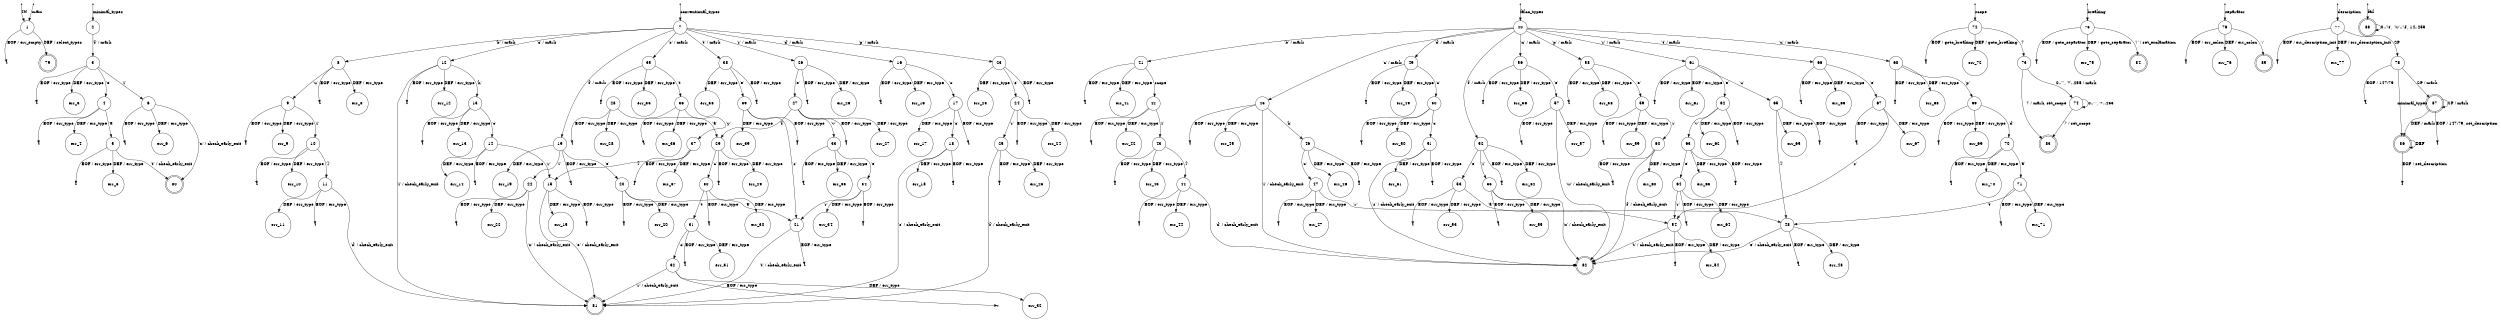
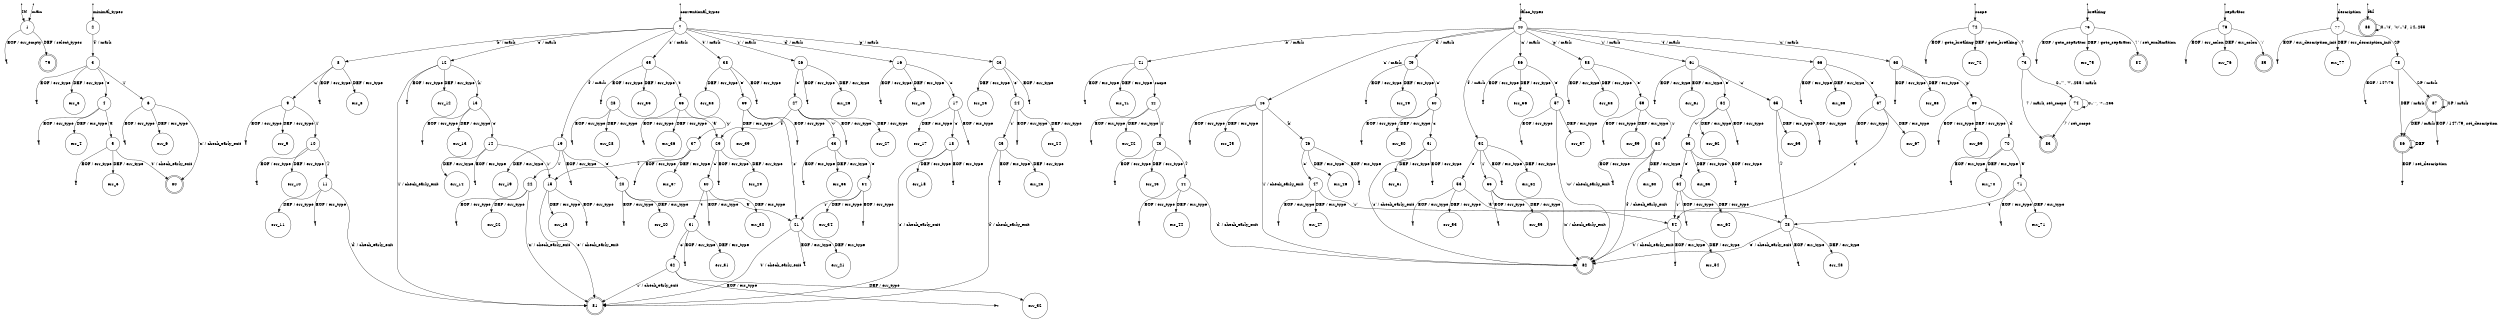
edge "78" -> "86": label "minimal_types" -> "DEF / mark"
node "err_21": added
